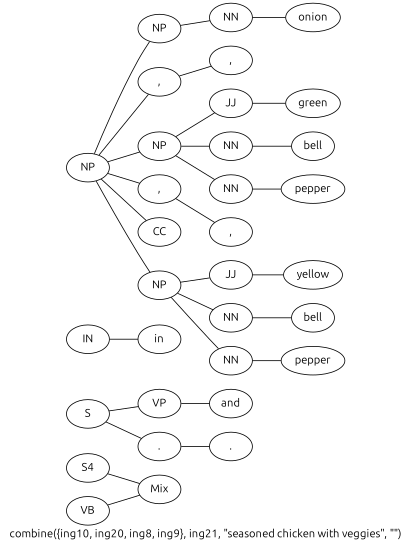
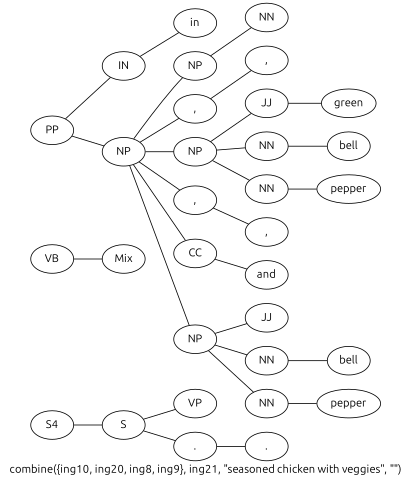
node "onion": removed
node "PP": added
node "yellow": removed
edge "VP" -- "and": now "CC" -- "and"
edge "S4" -- "Mix": now "S4" -- "S"
